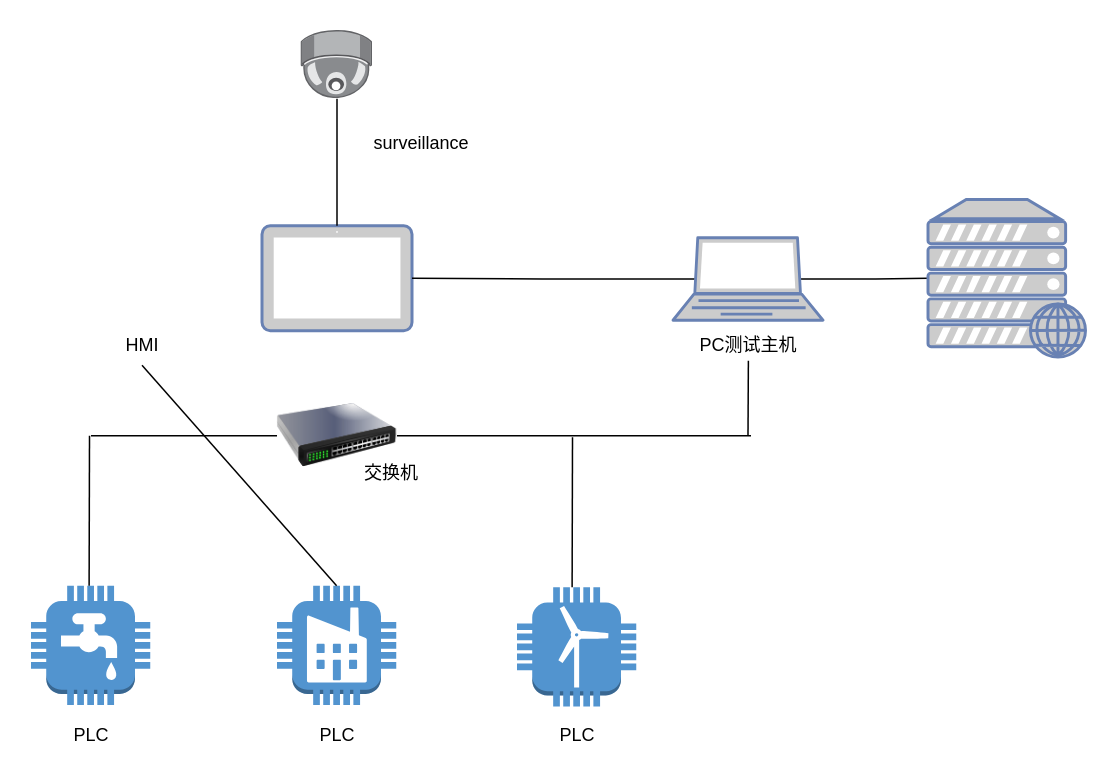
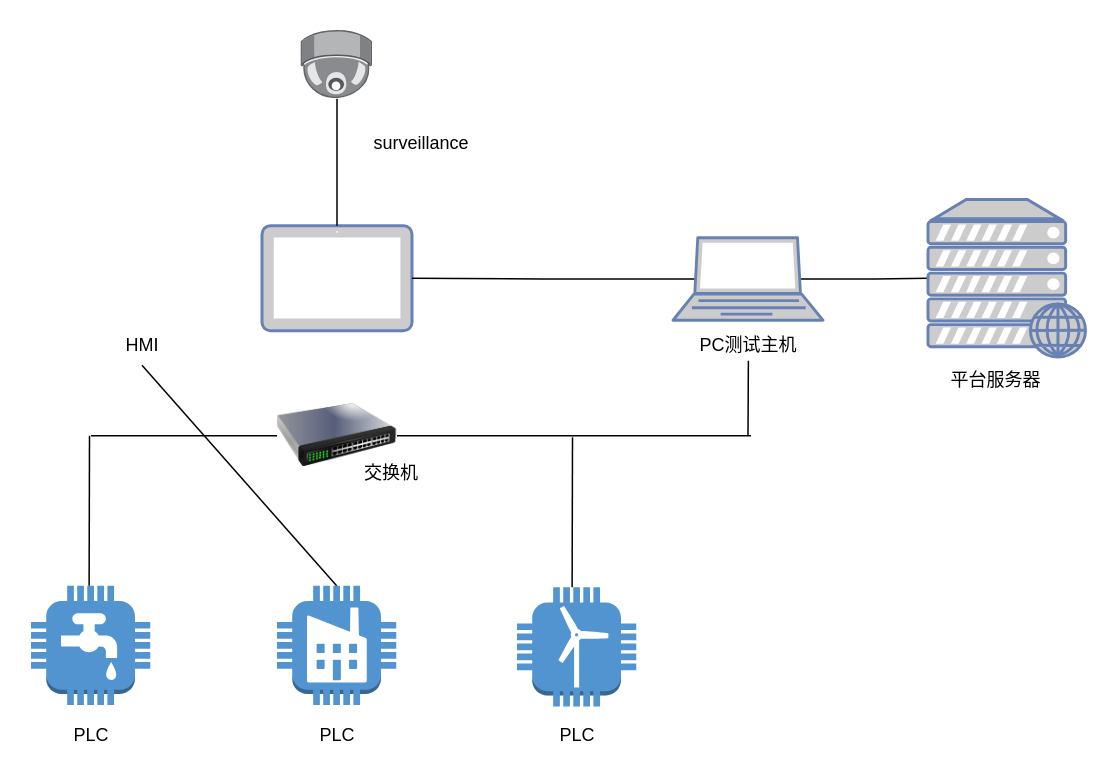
node "平台服务器": added
